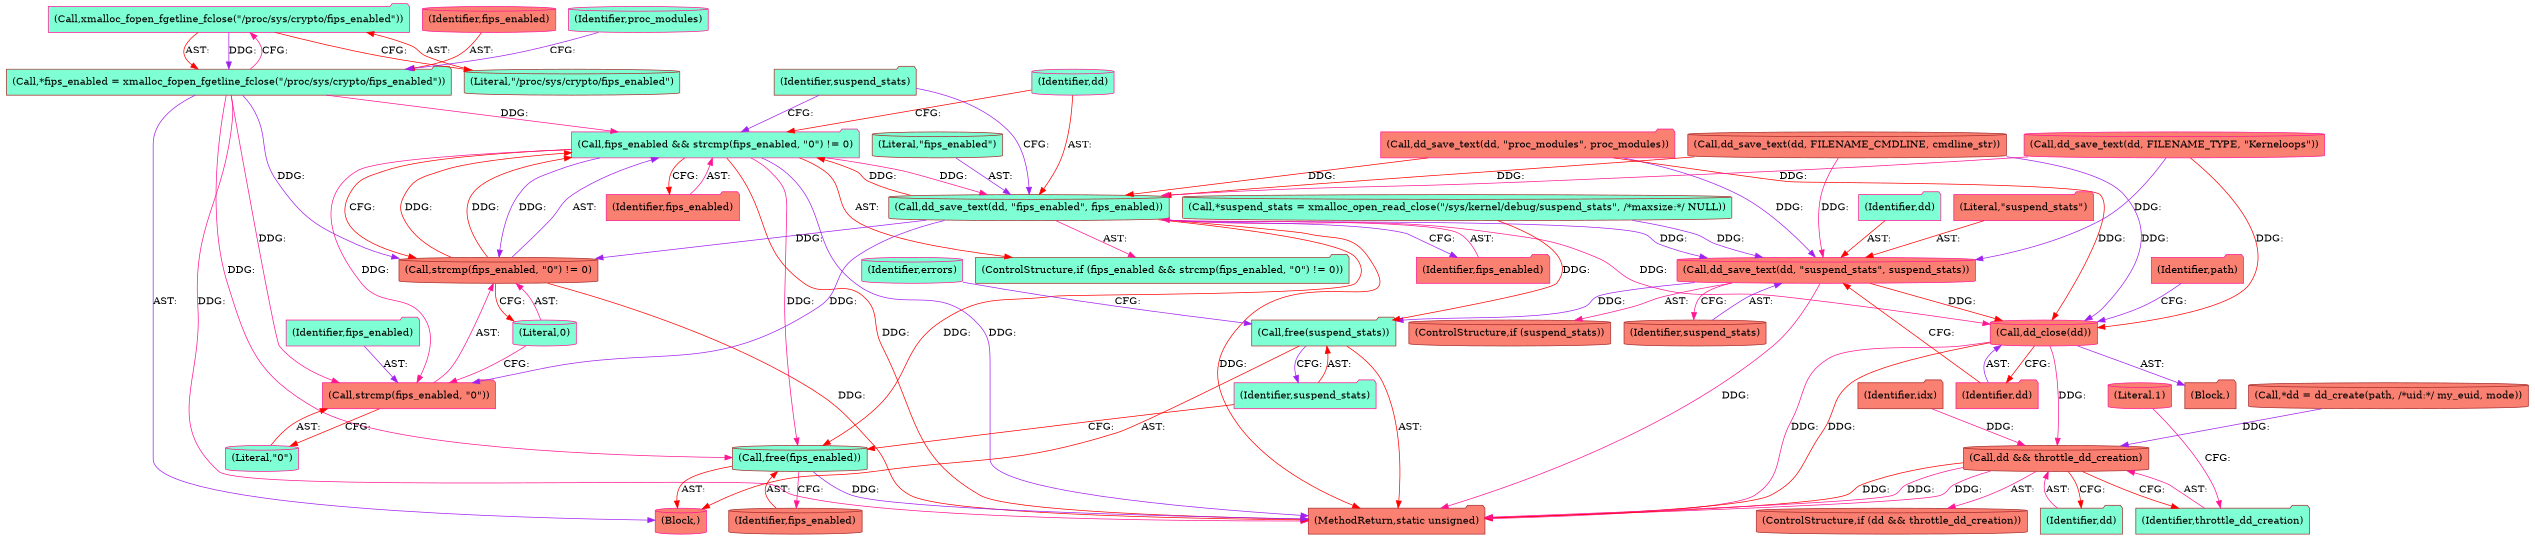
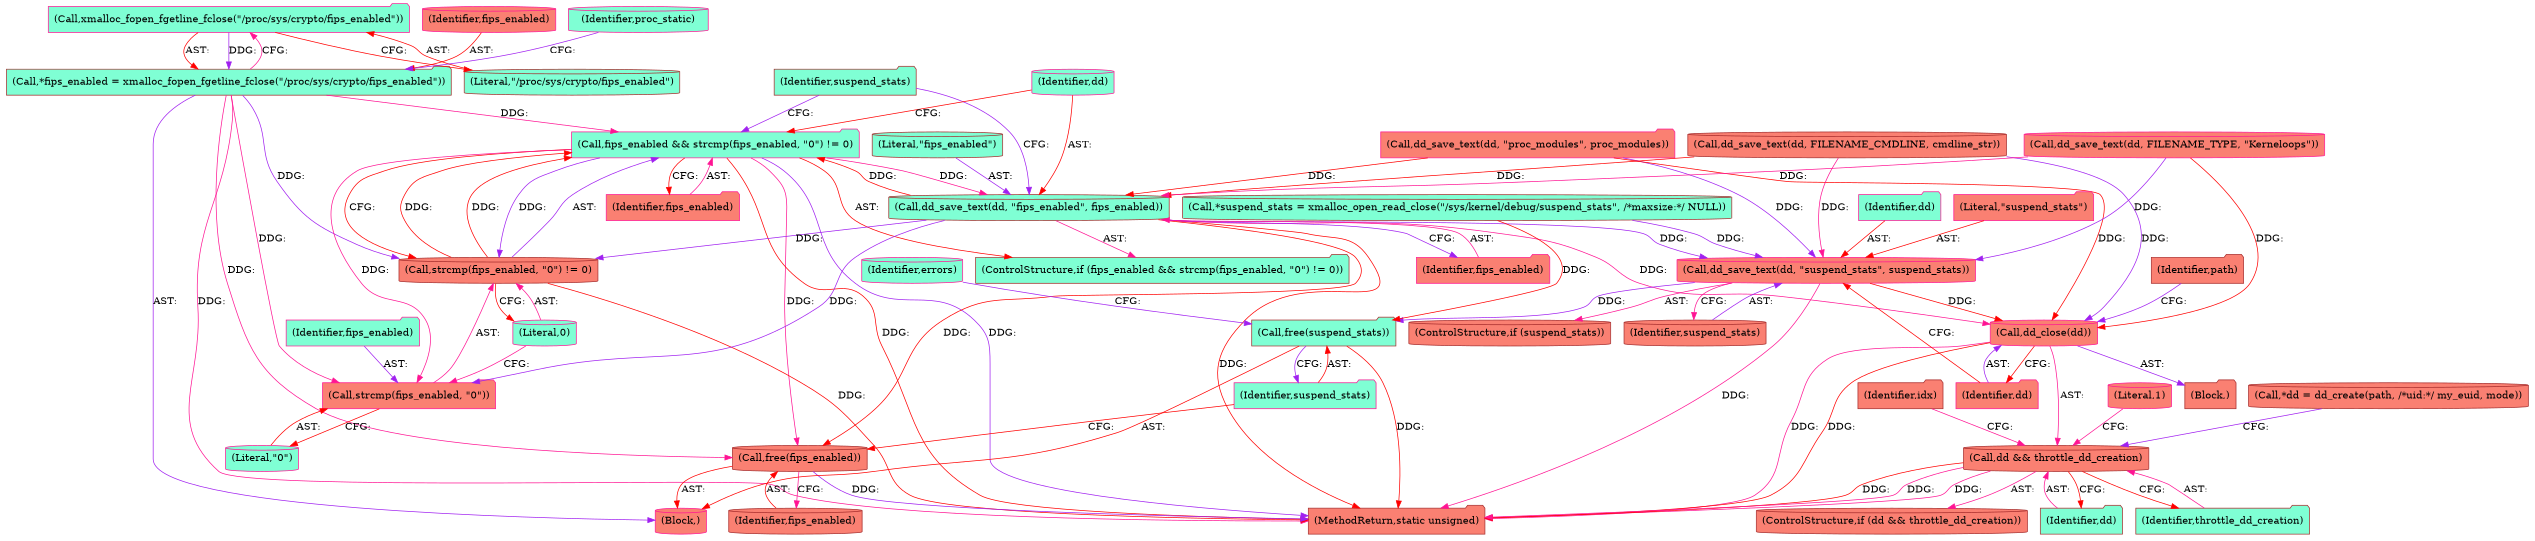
node "(Identifier,proc_modules)": label "(Identifier,proc_modules)" -> "(Identifier,proc_static)"
node "(Identifier,path)": color deeppink -> brown
edge "(Call,dd_close(dd))" -> "(Call,dd && throttle_dd_creation)": label "DDG: " -> "AST: "
edge "(Call,free(suspend_stats))" -> "(MethodReturn,static unsigned)": label "AST: " -> "DDG: "
edge "(Identifier,idx)" -> "(Call,dd && throttle_dd_creation)": label "DDG: " -> "CFG: "
edge "(Call,*dd = dd_create(path, /*uid:*/ my_euid, mode))" -> "(Call,dd && throttle_dd_creation)": label "DDG: " -> "CFG: "
edge "(Literal,1)" -> "(Identifier,throttle_dd_creation)": now "(Literal,1)" -> "(Call,dd && throttle_dd_creation)"
node "(Call,free(fips_enabled))": fillcolor aquamarine -> salmon
